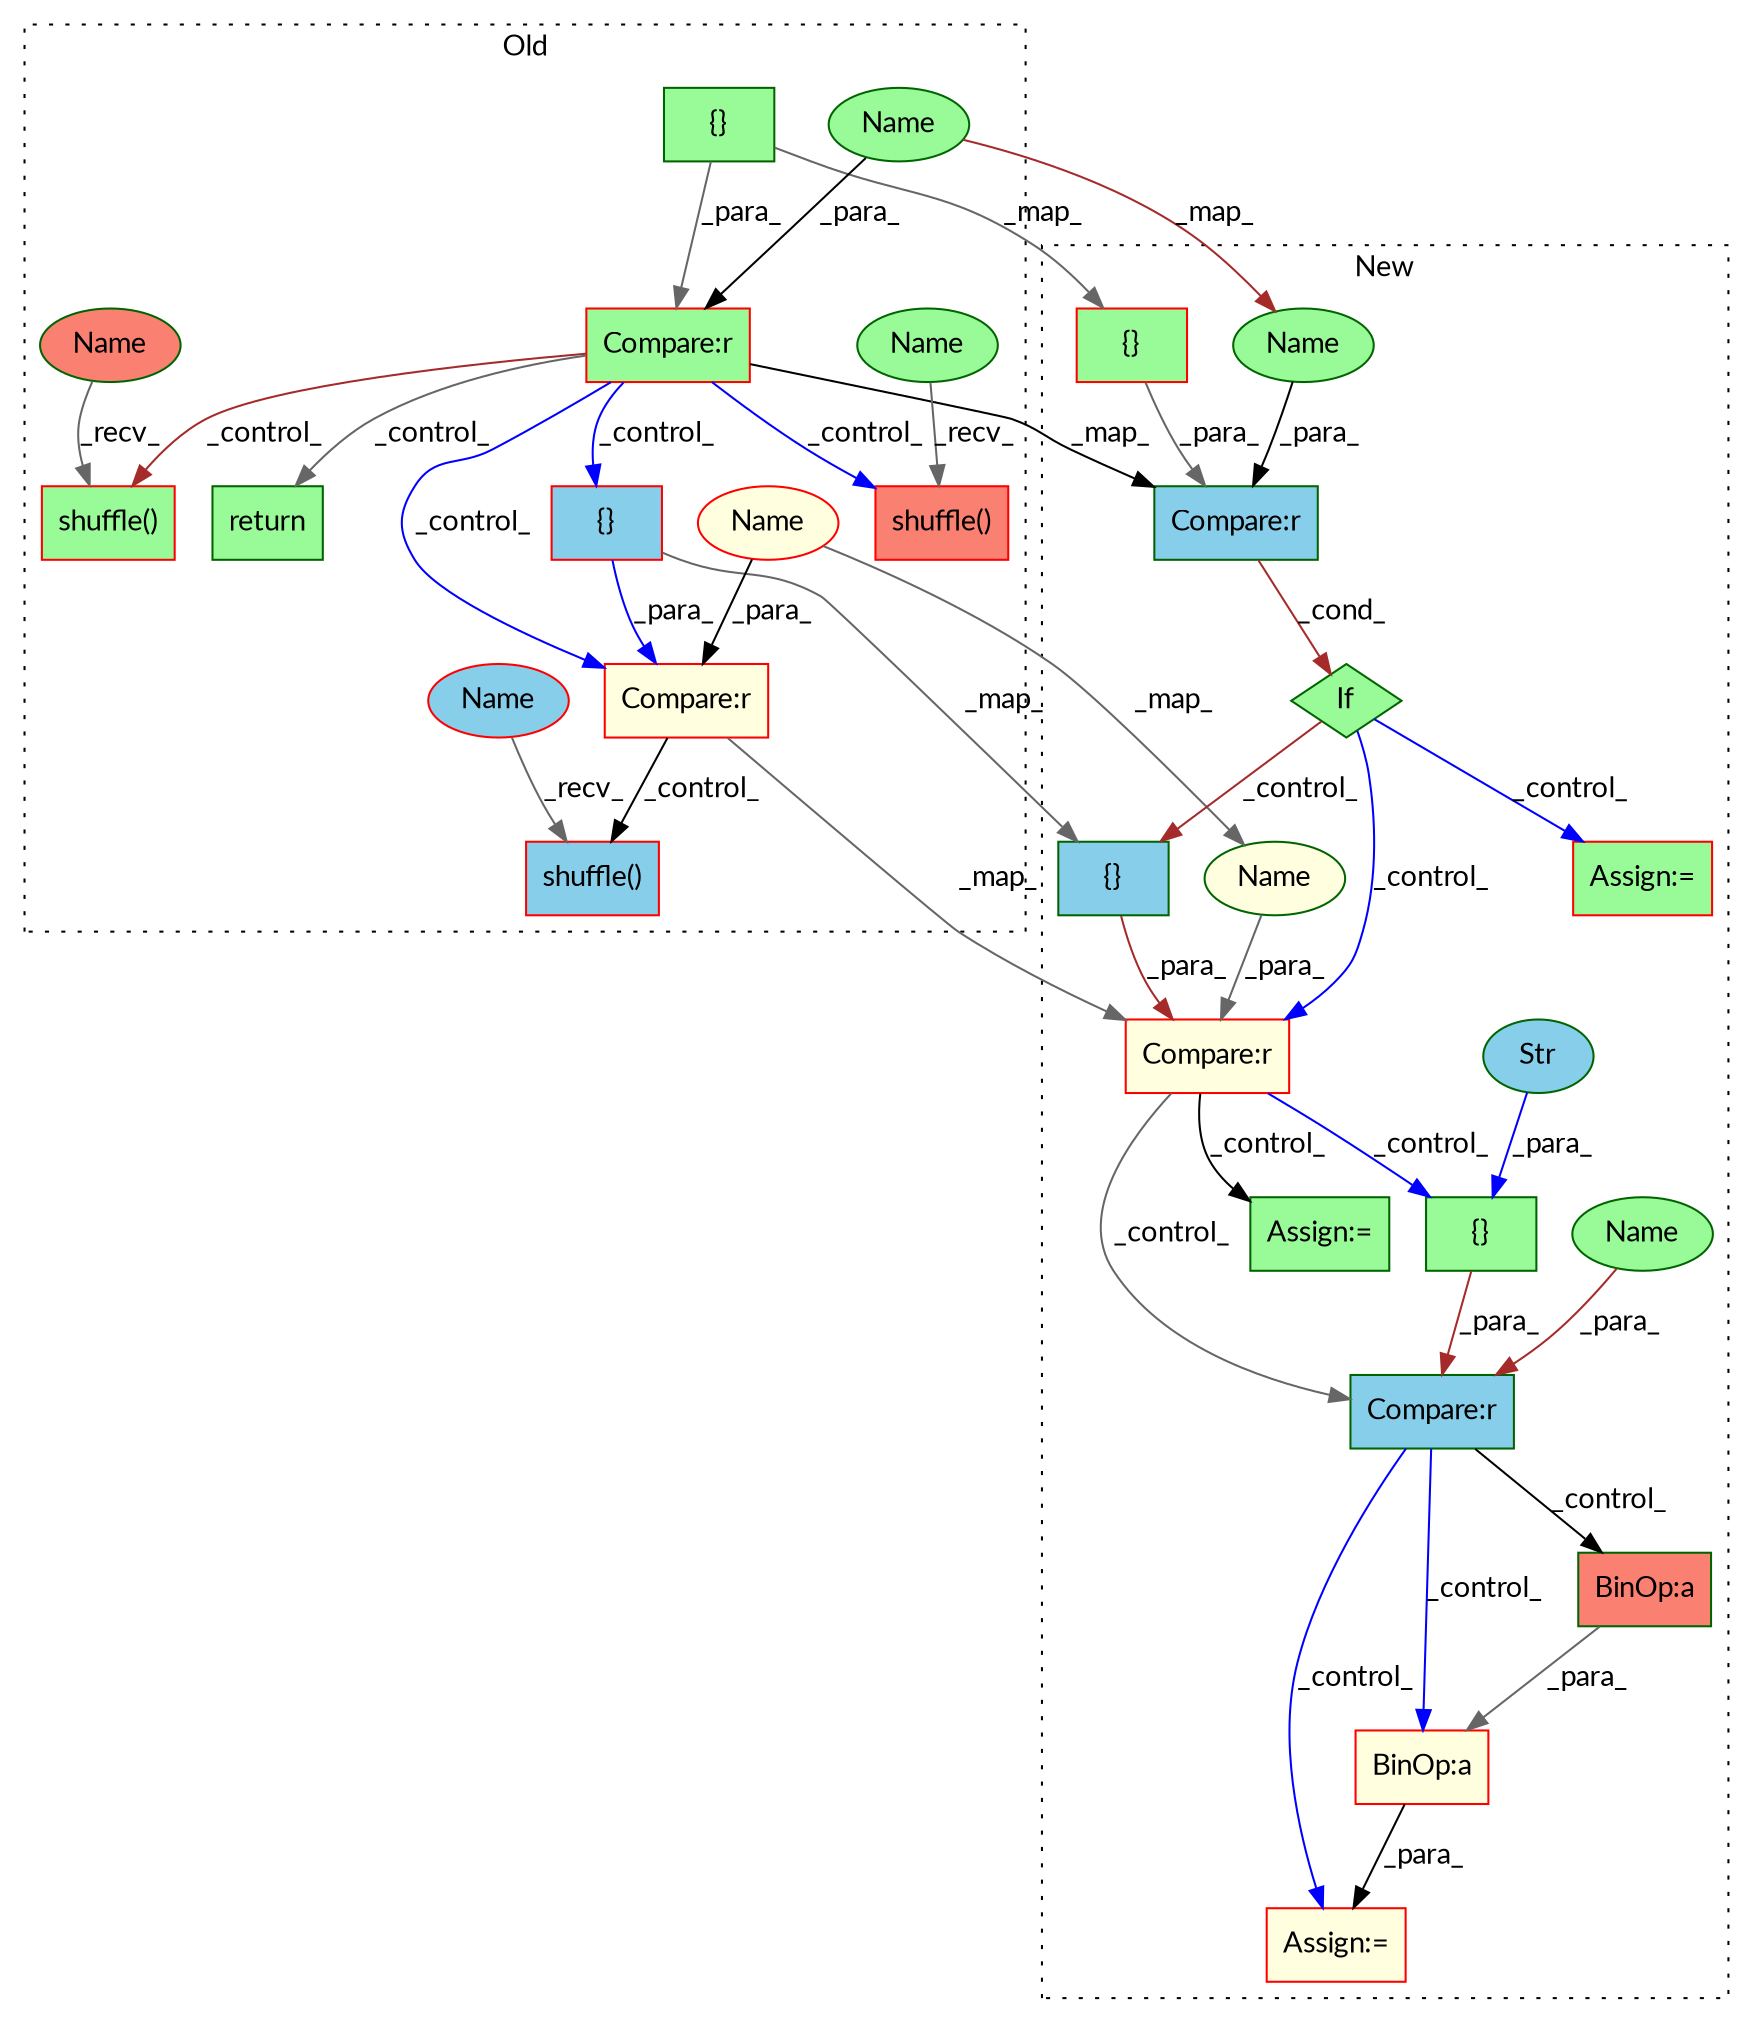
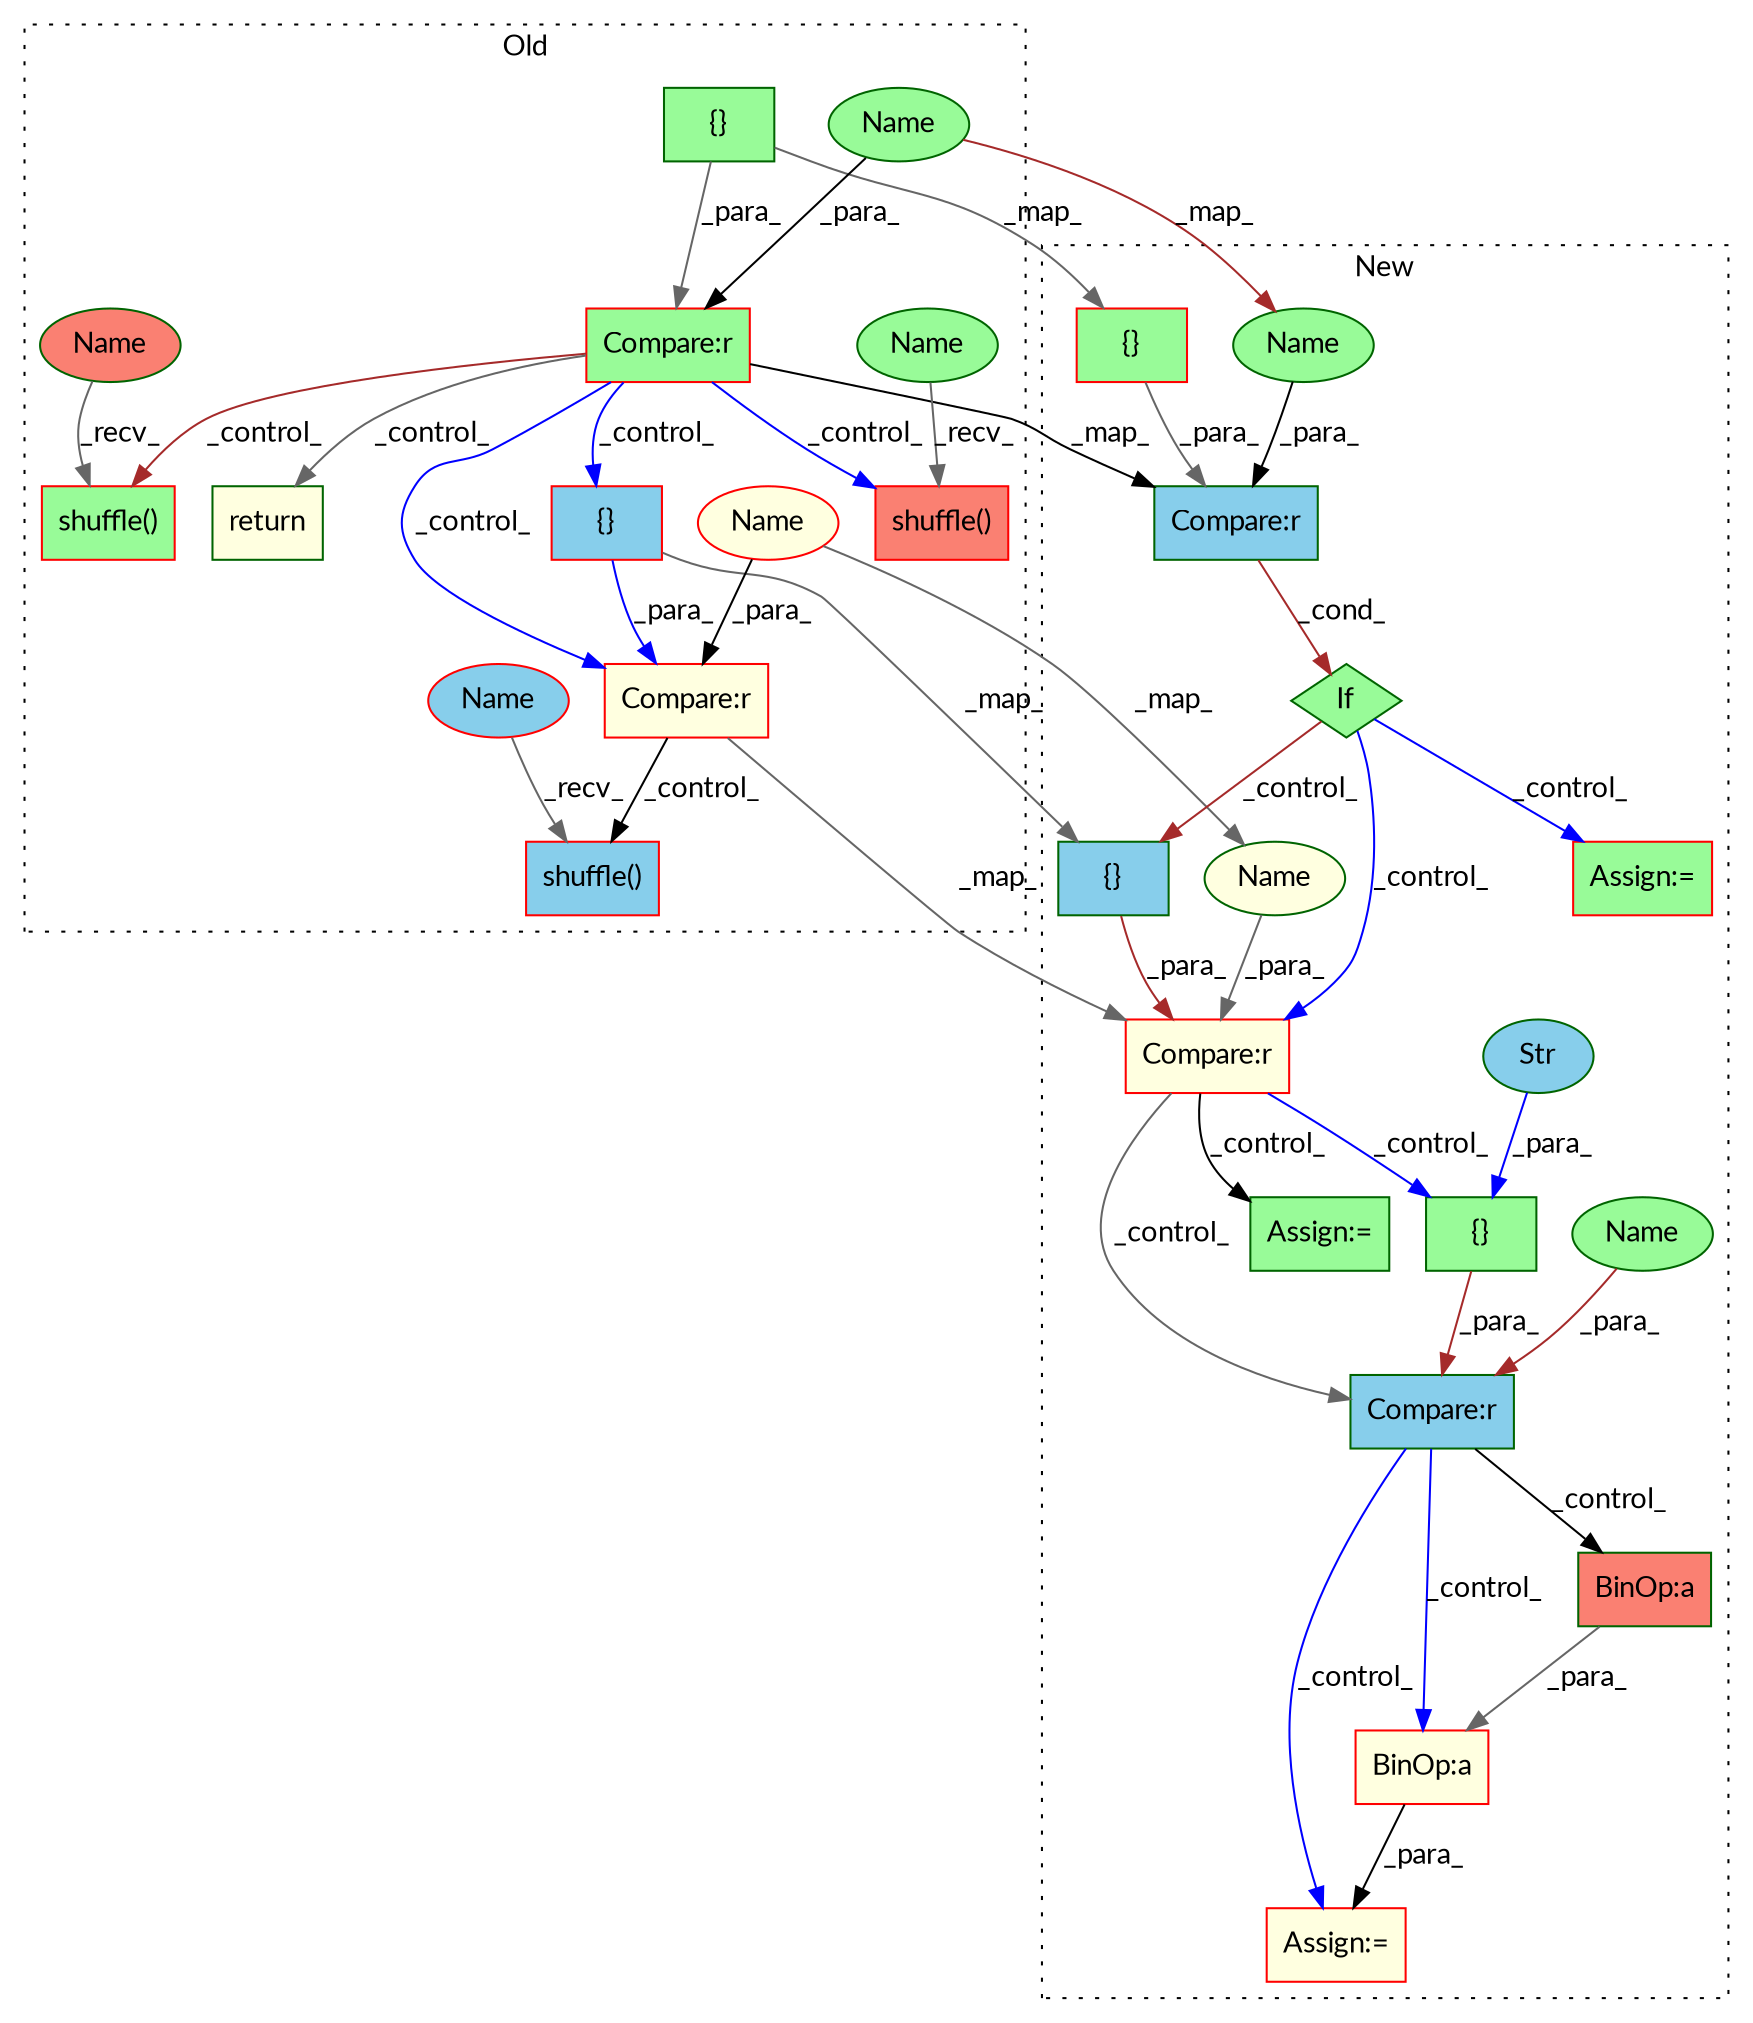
node "return": fillcolor palegreen -> lightyellow
